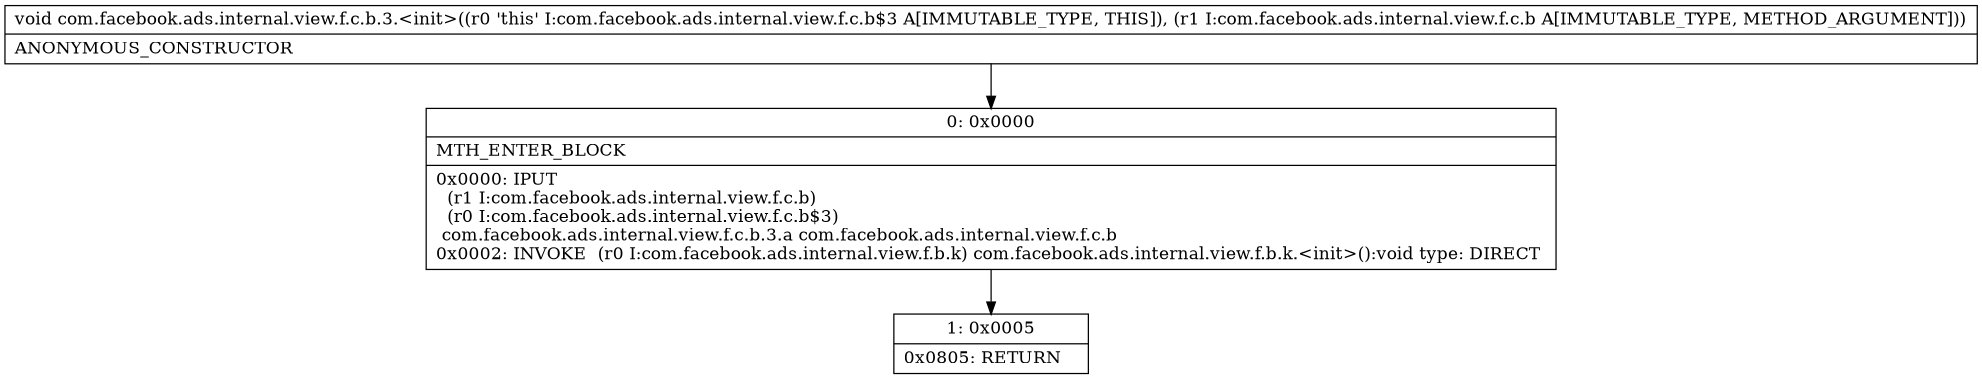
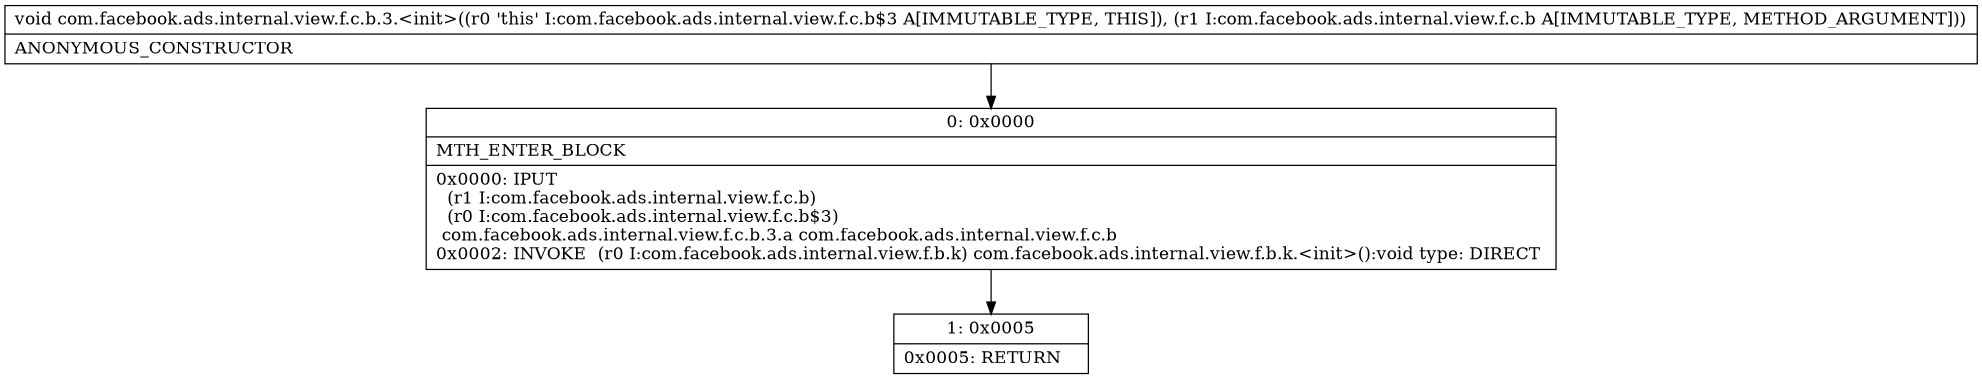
node "1: 0x0005": text "0x0805: RETURN" -> "0x0005: RETURN"
